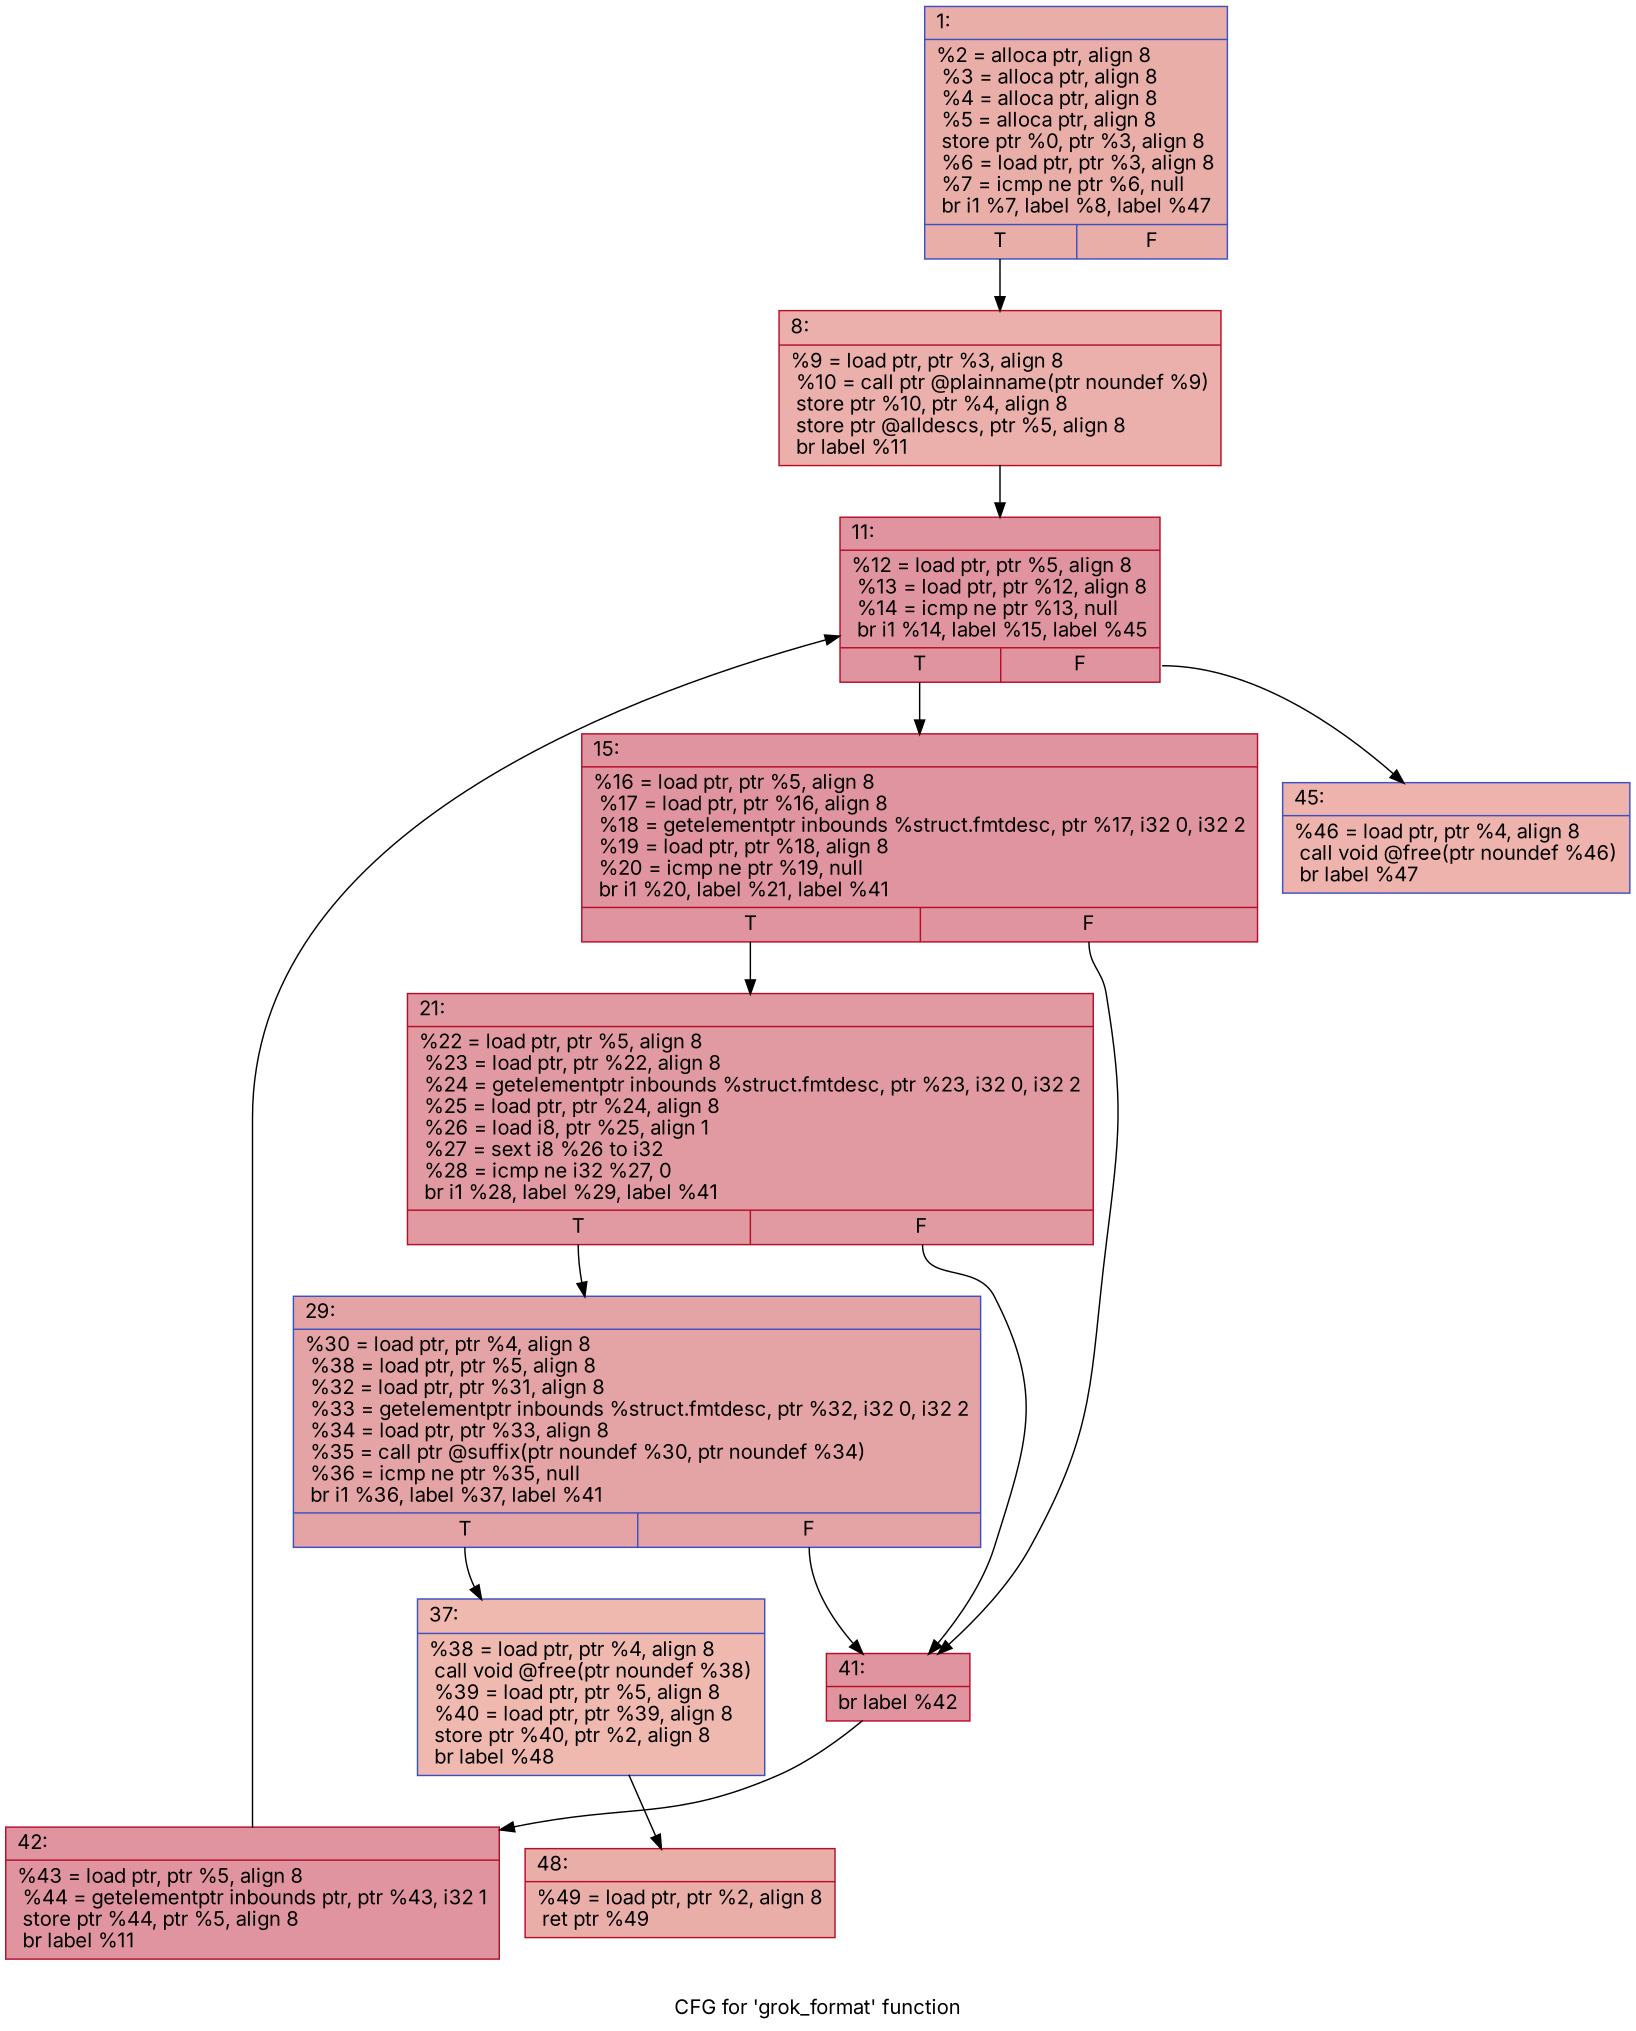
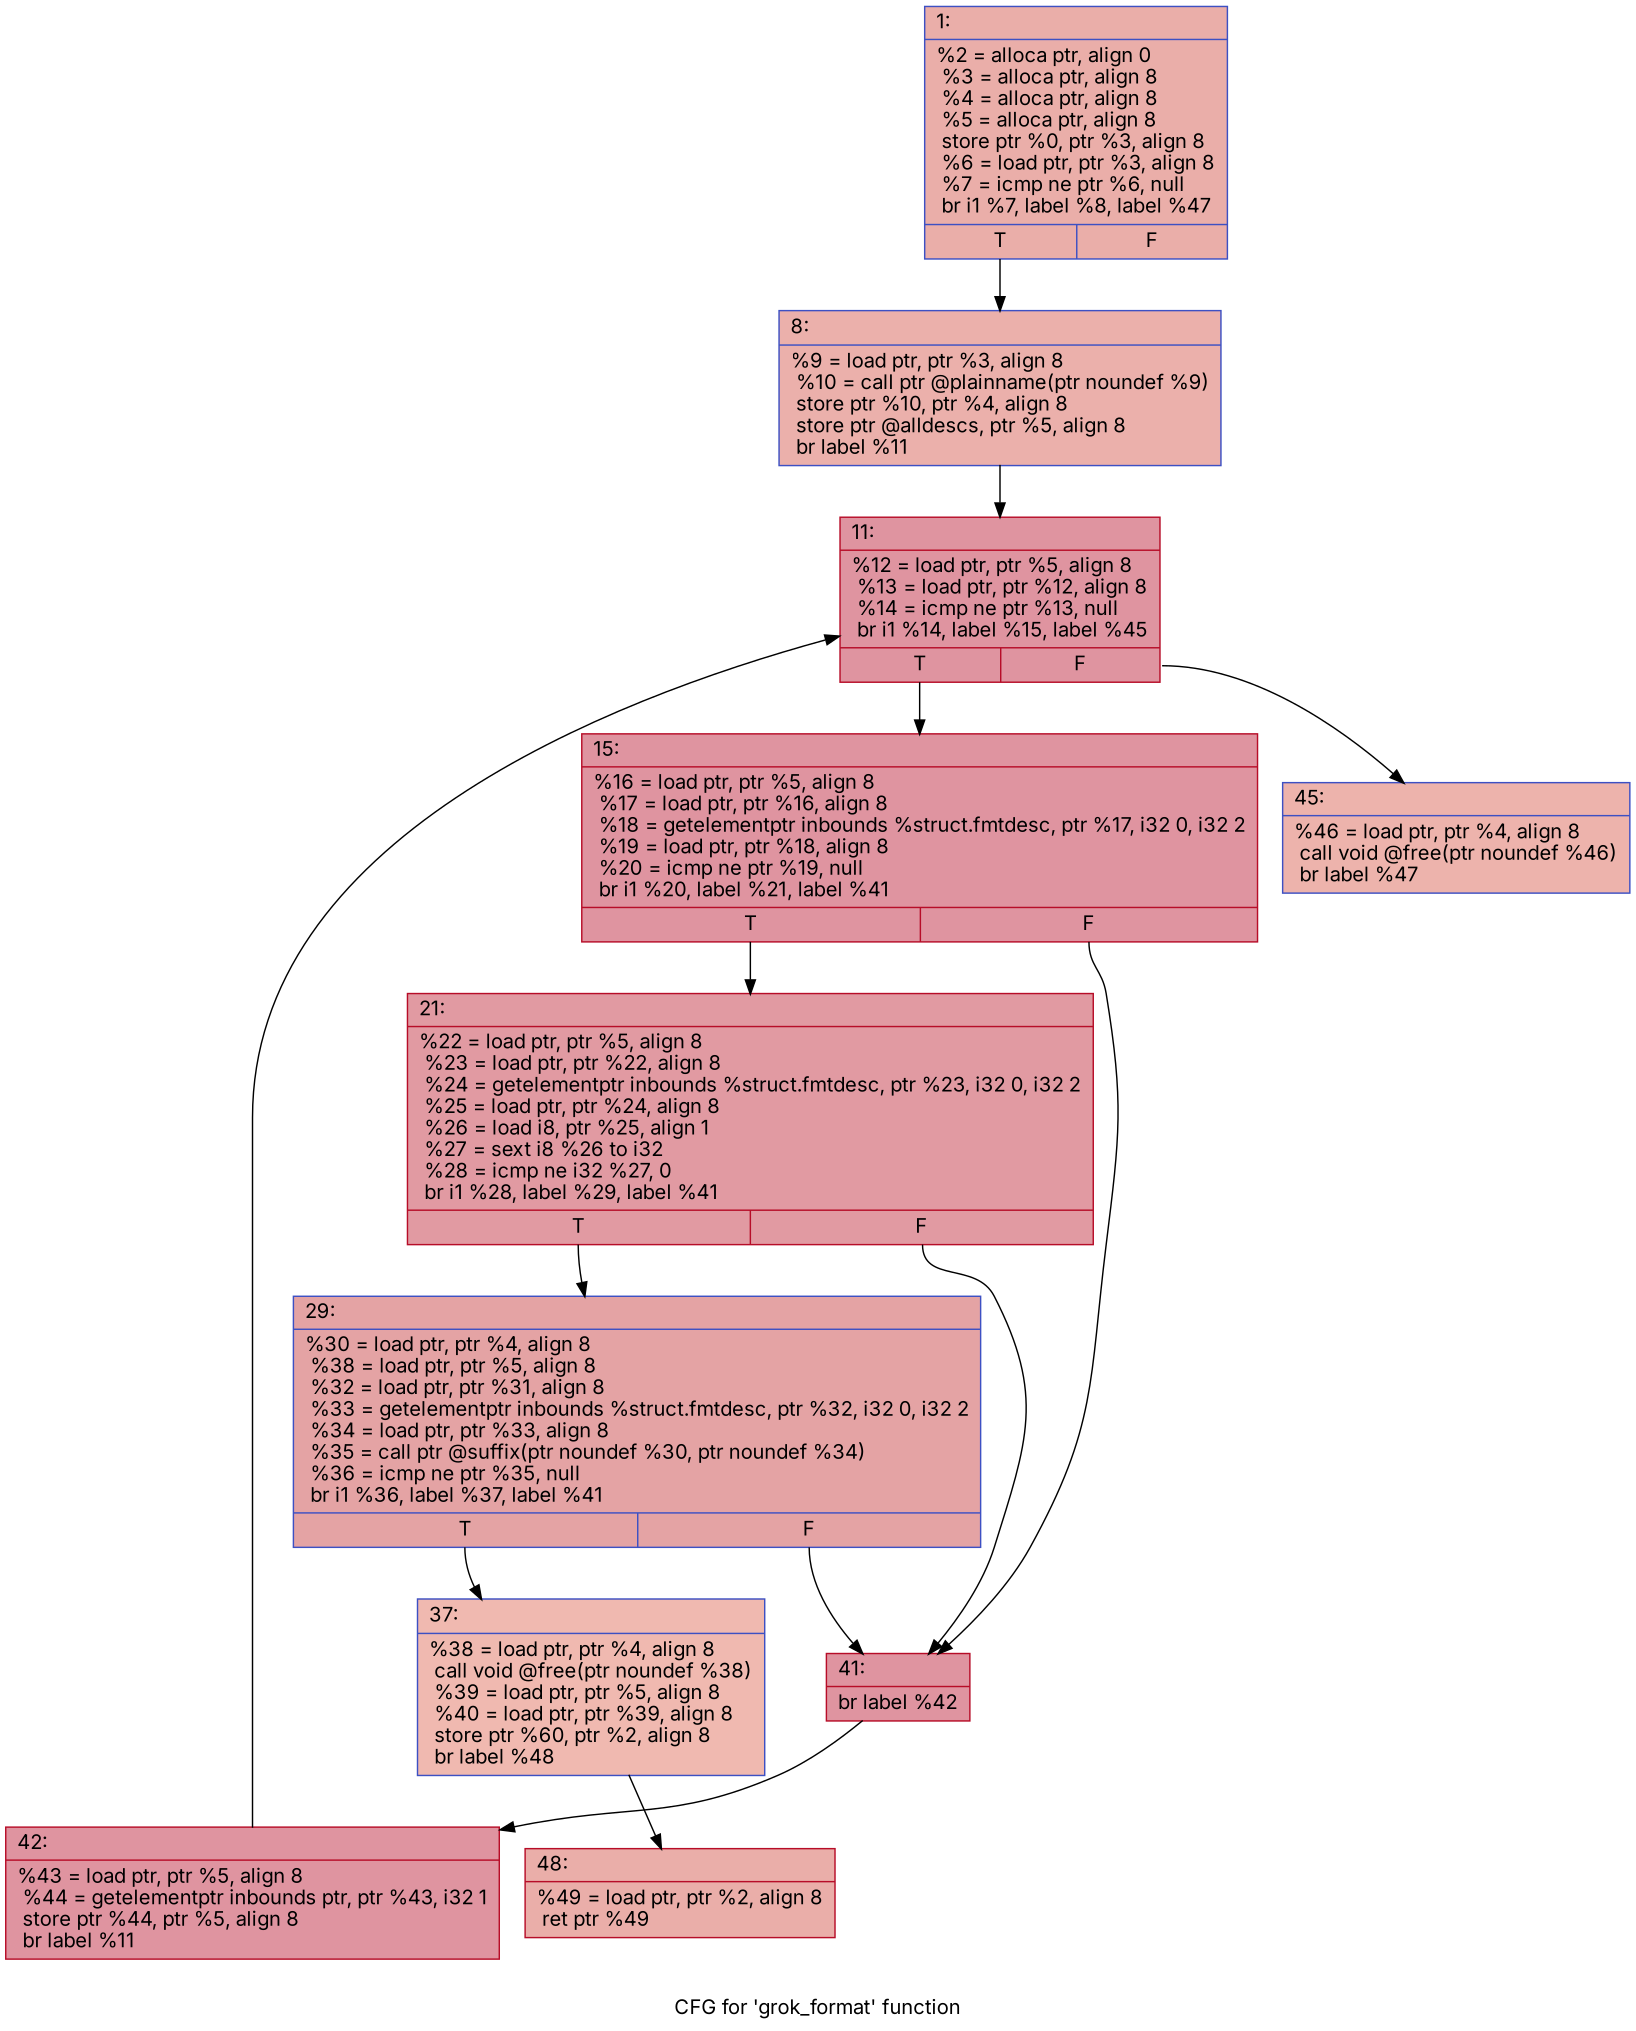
node "1:": text "%2 = alloca ptr, align 8" -> "%2 = alloca ptr, align 0"
node "8:": color #b70d28ff -> #3d50c3ff
node "37:": text "store ptr %40, ptr %2, align 8" -> "store ptr %60, ptr %2, align 8"
